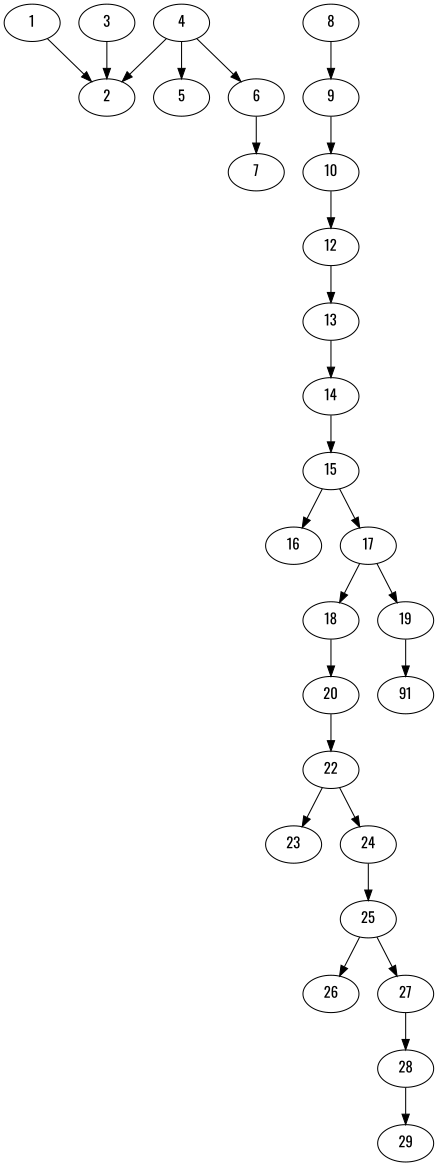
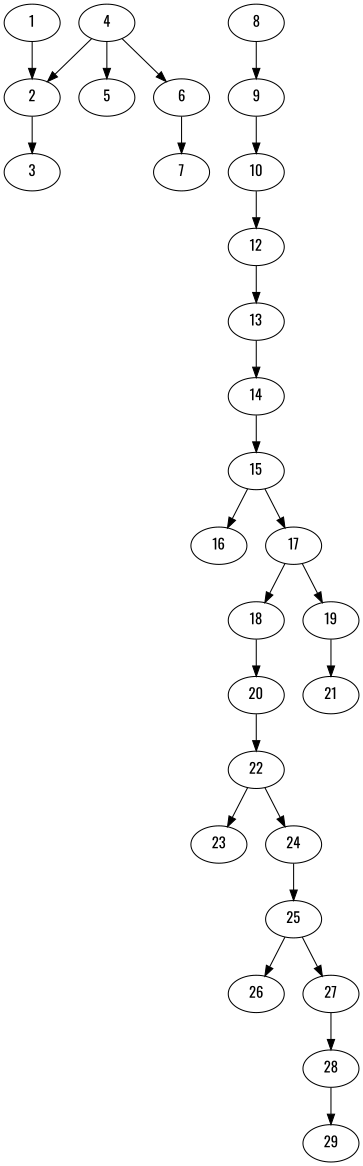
edge "3" -> "2": reversed
node "91": label "91" -> "21"
